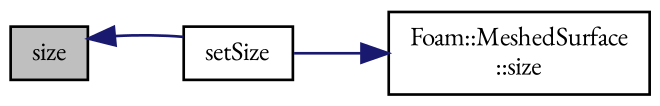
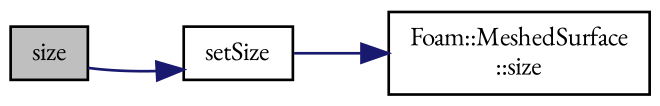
edge "setSize" -> "size": reversed
